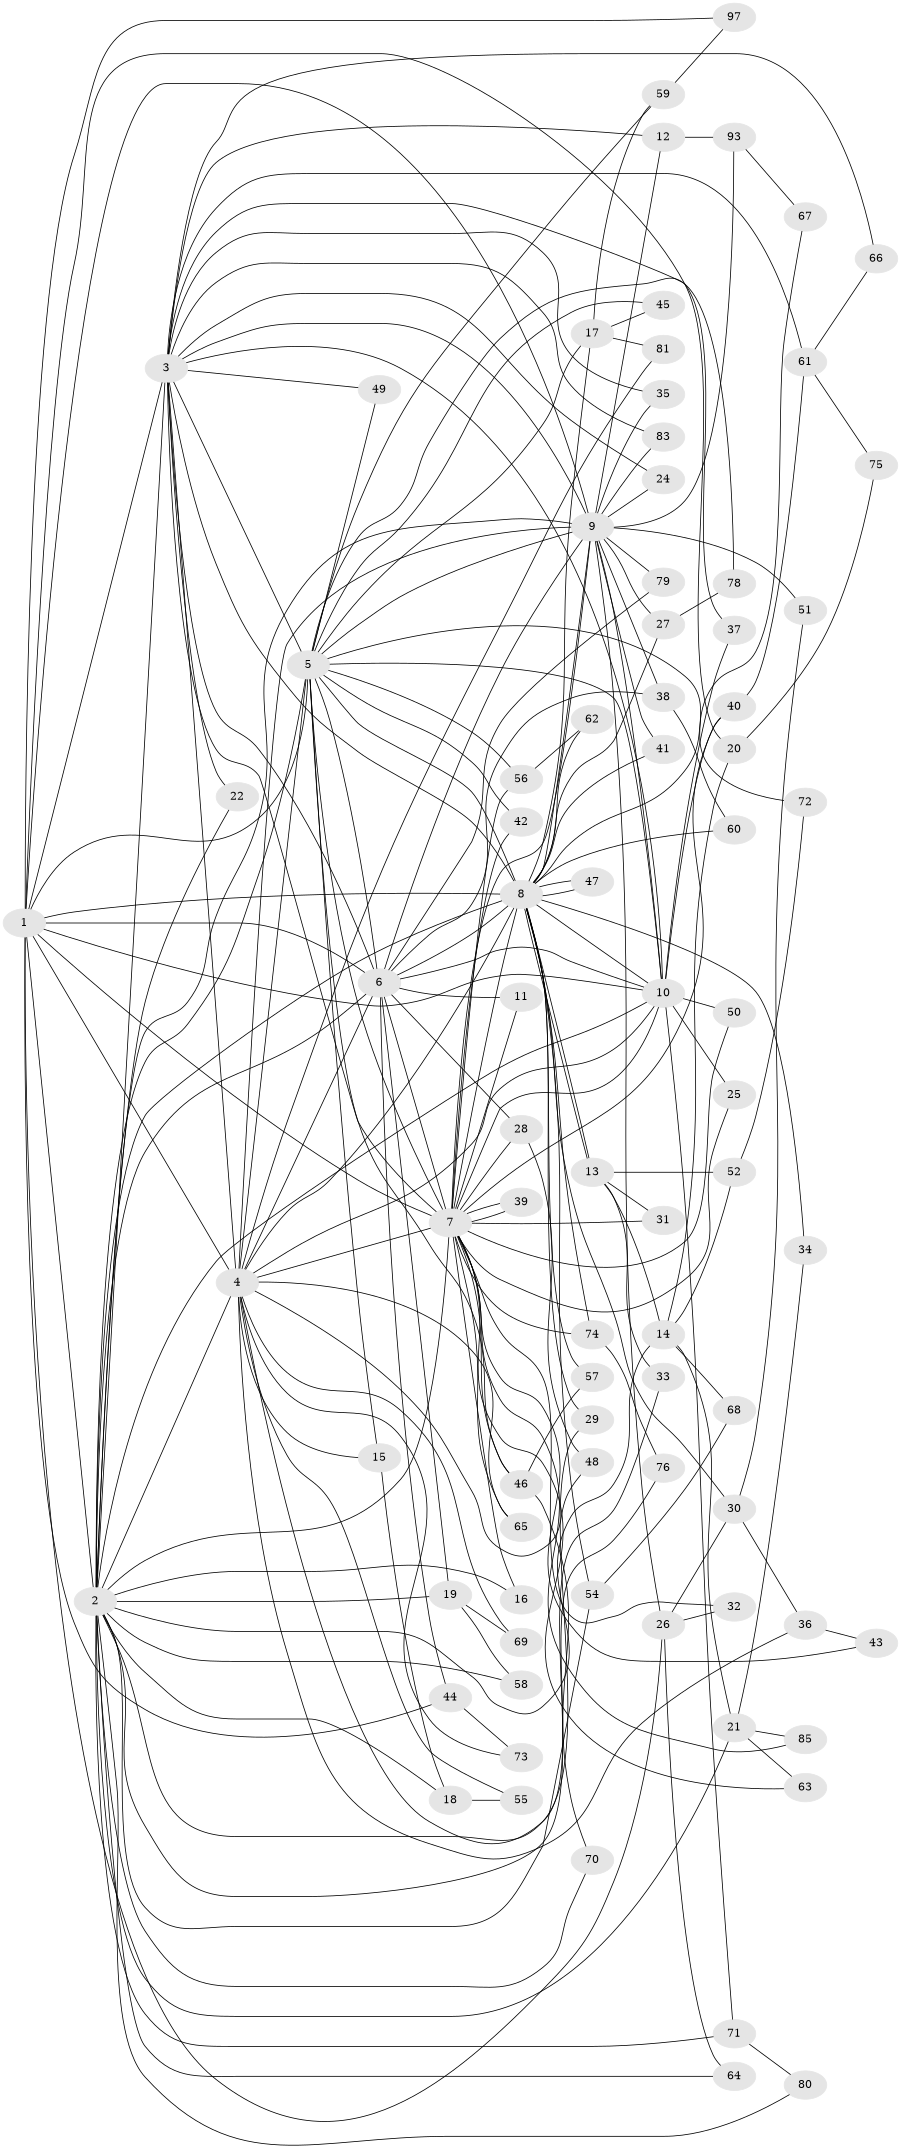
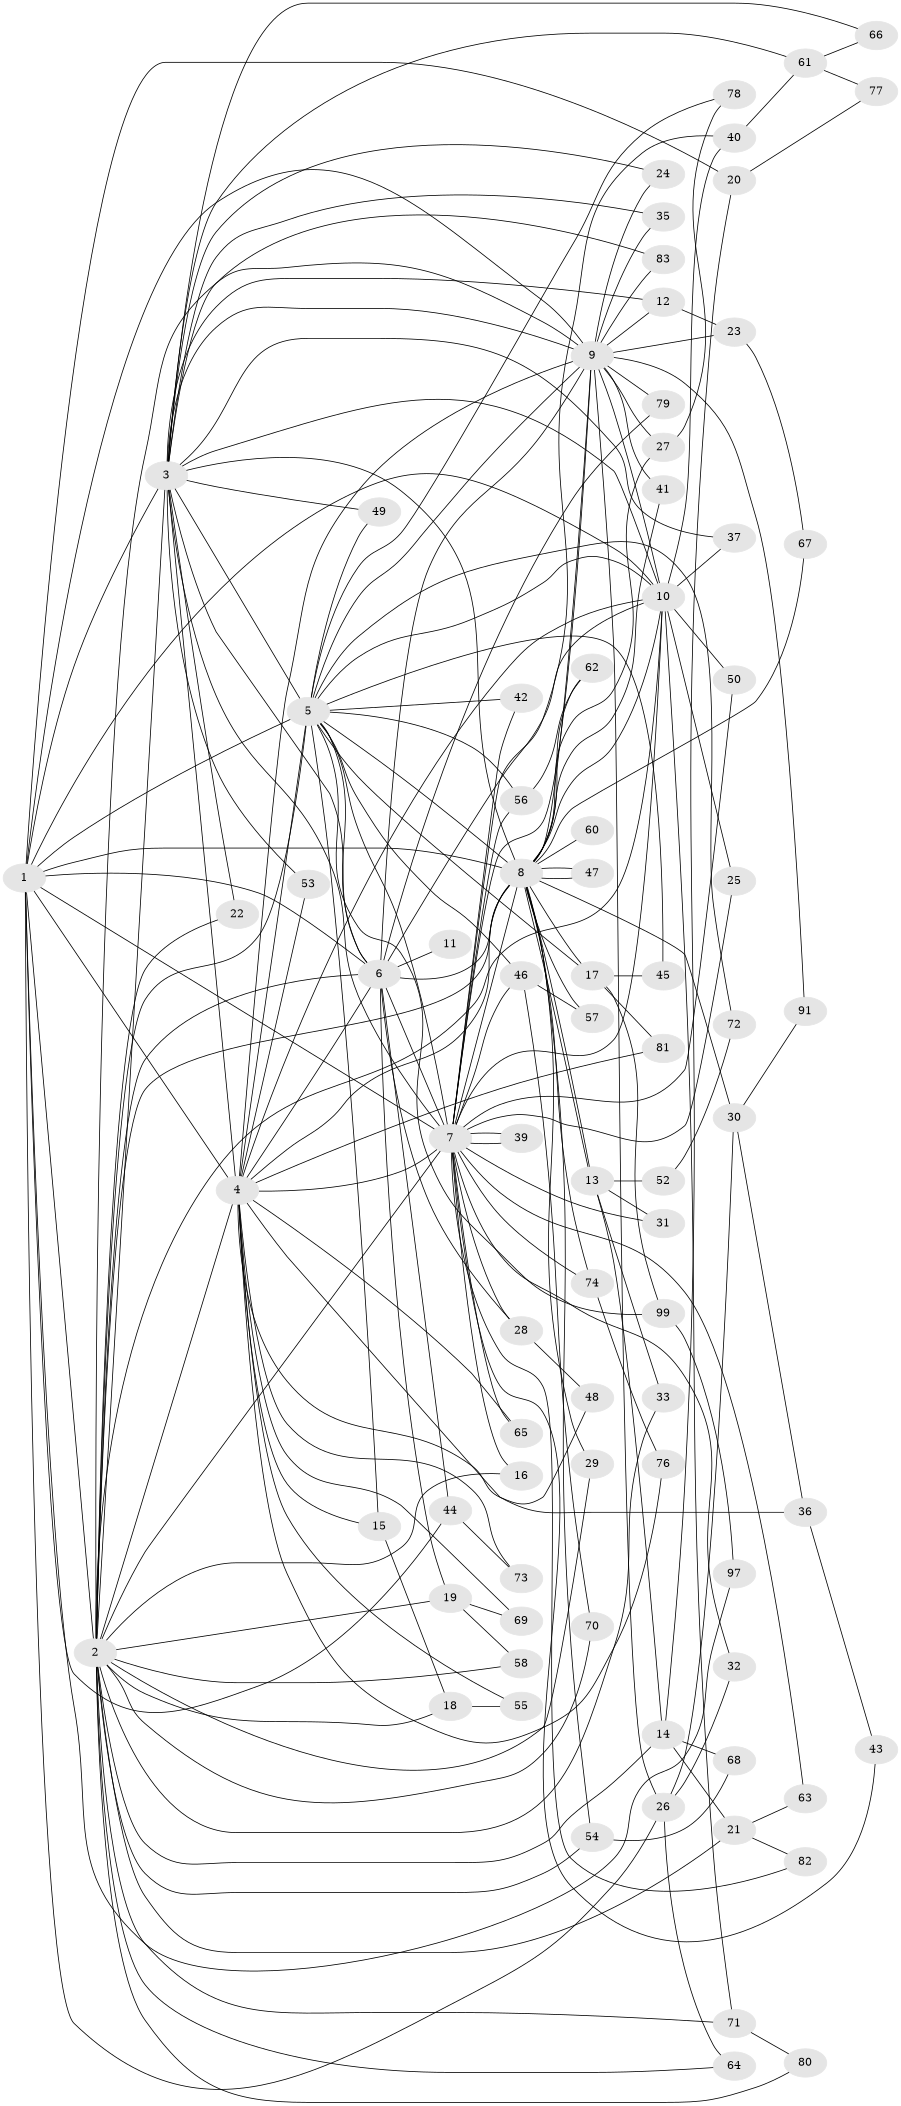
node "59": label "59" -> "99"
node "93": label "93" -> "23"
node "75": label "75" -> "77"
node "51": label "51" -> "91"
node "38": removed
node "53": added
edge "11" -- "7": removed
node "34": removed
edge "52" -- "14": removed
node "85": label "85" -> "82"
